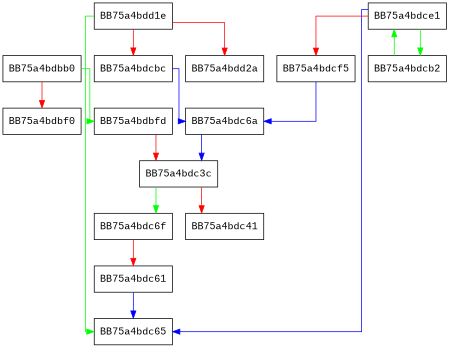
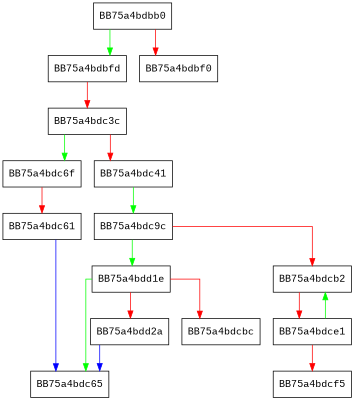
edge "BB75a4bdcb2" -> "BB75a4bdce1": color green -> red
node "BB75a4bdc6a": removed
node "BB75a4bdc9c": added
edge "BB75a4bdce1" -> "BB75a4bdc65": now "BB75a4bdd2a" -> "BB75a4bdc65"
